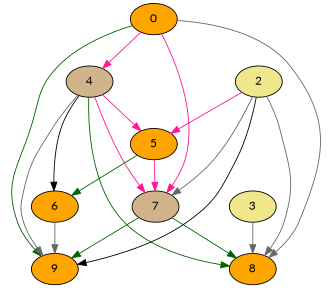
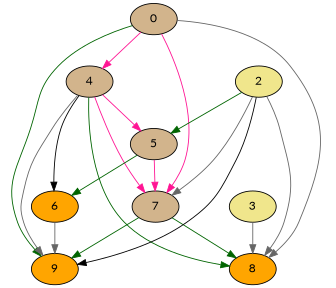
node "0": fillcolor orange -> tan
edge "2" -> "5": color deeppink -> darkgreen
node "5": fillcolor orange -> tan
